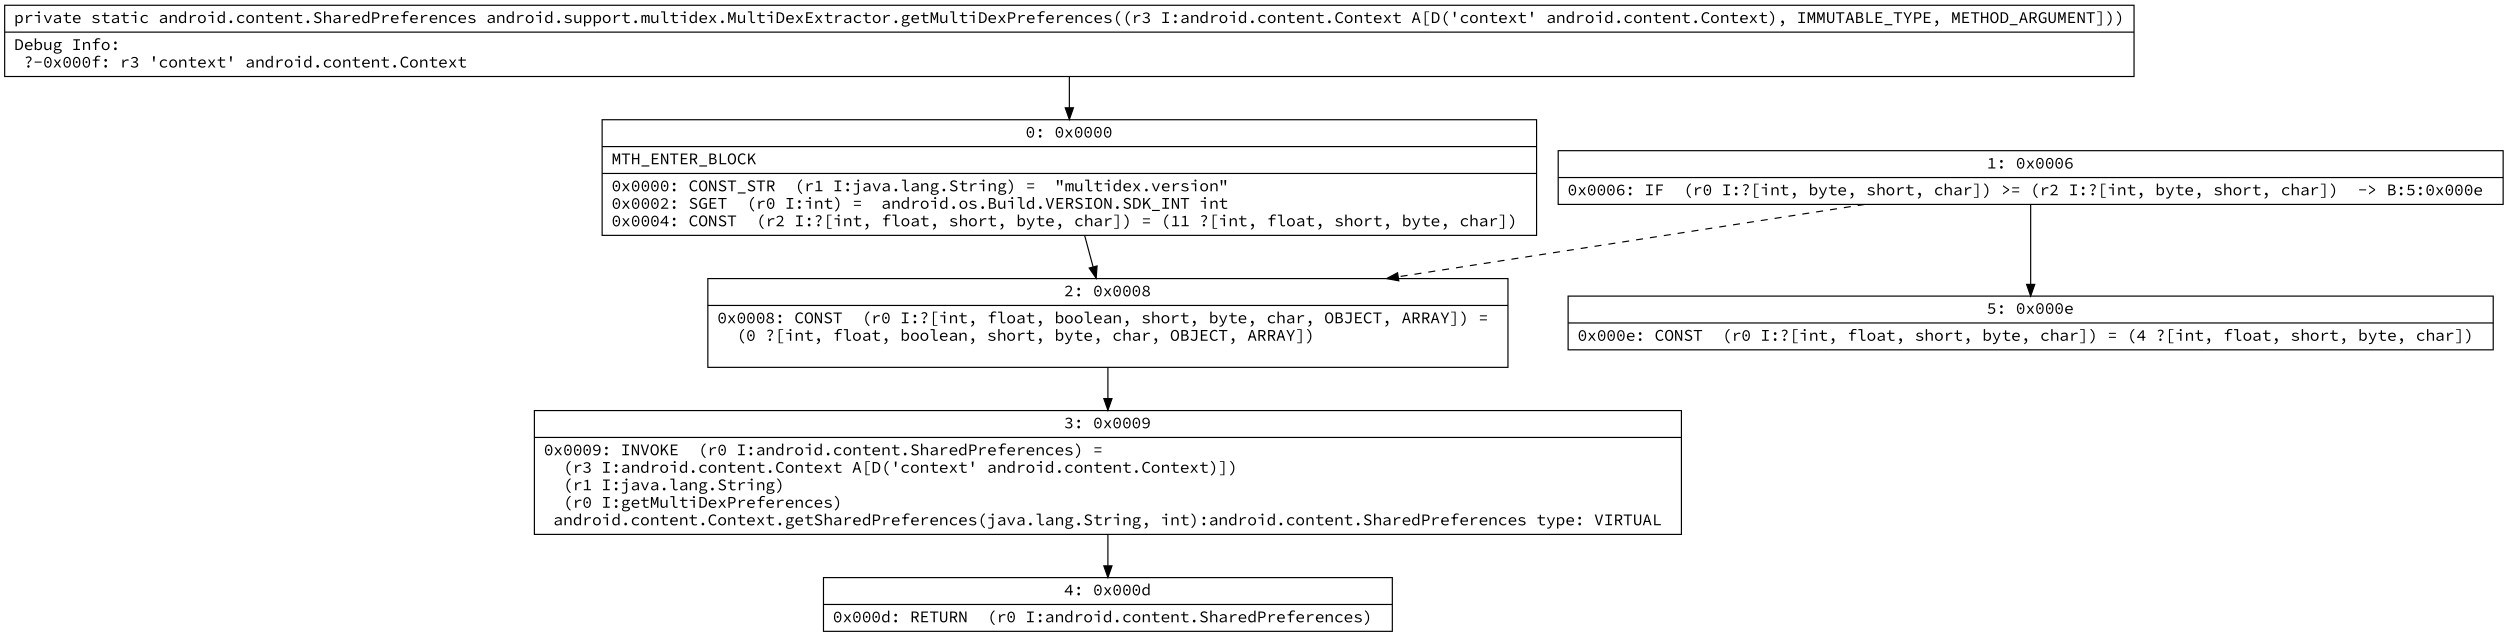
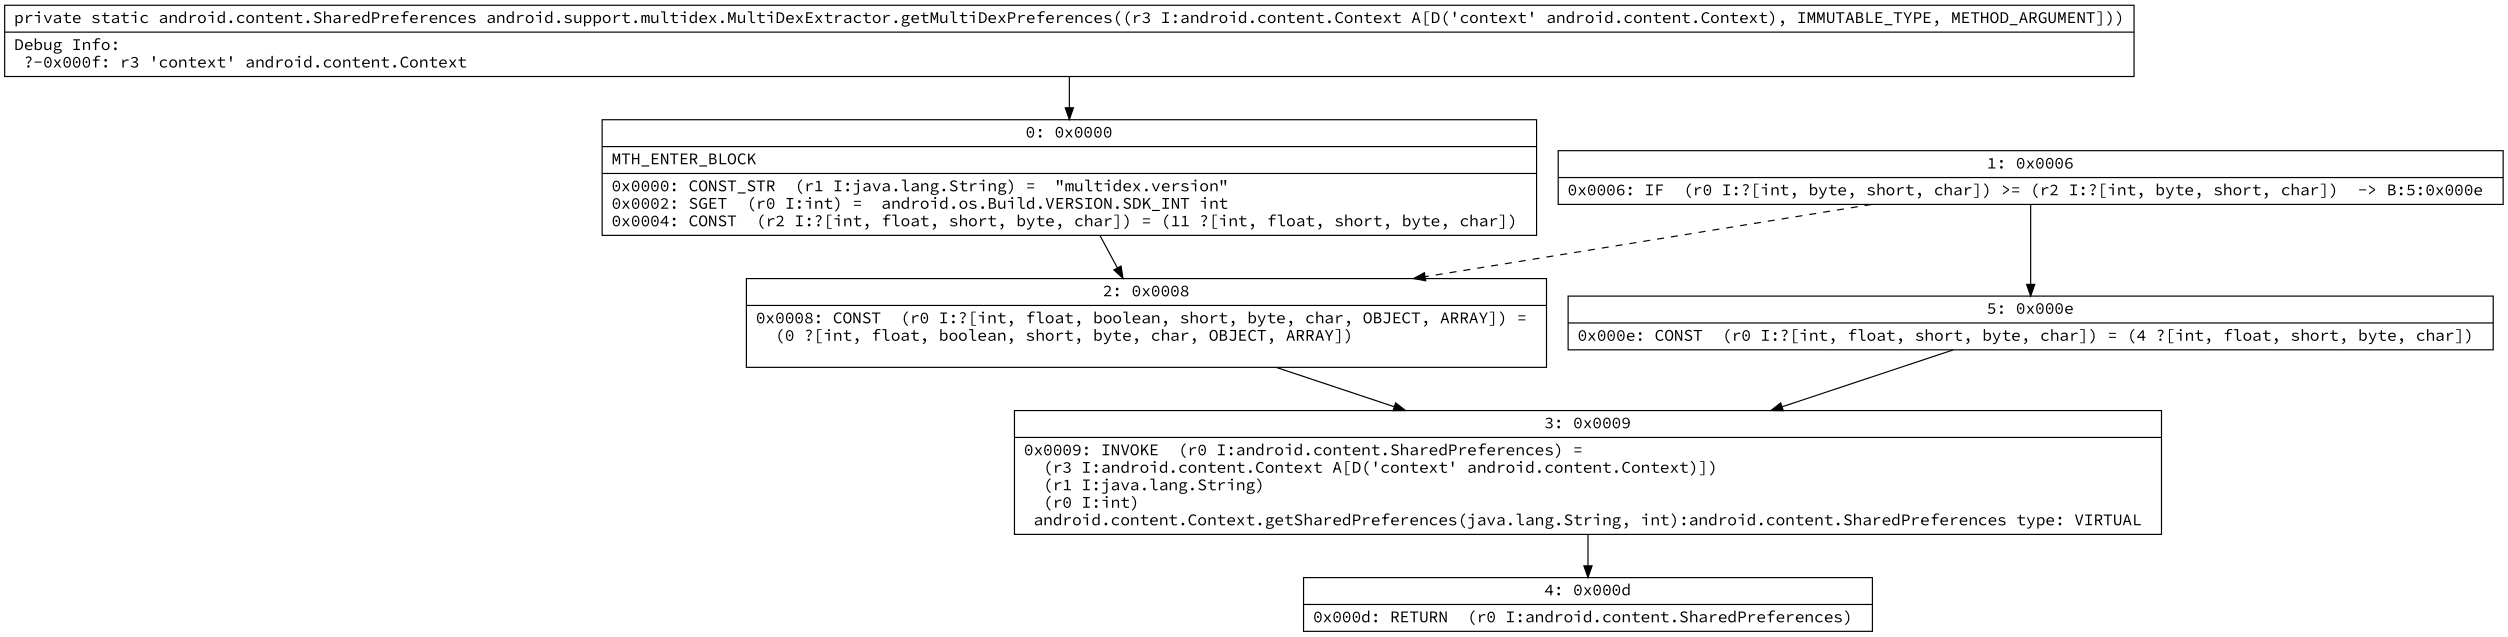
edge "5: 0x000e" -> "3: 0x0009": added
node "3: 0x0009": text "(r0 I:getMultiDexPreferences)" -> "(r0 I:int)"
